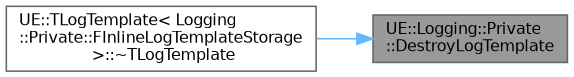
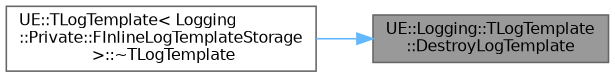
node "UE::Logging::Private ::DestroyLogTemplate": label "UE::Logging::Private ::DestroyLogTemplate" -> "UE::Logging::TLogTemplate ::DestroyLogTemplate"
